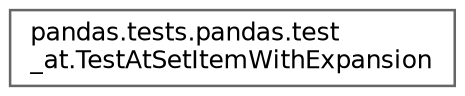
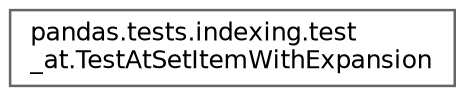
node "pandas.tests.pandas.test _at.TestAtSetItemWithExpansion": label "pandas.tests.pandas.test _at.TestAtSetItemWithExpansion" -> "pandas.tests.indexing.test _at.TestAtSetItemWithExpansion"
